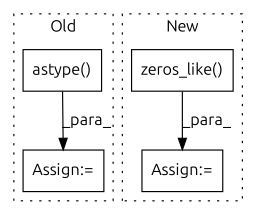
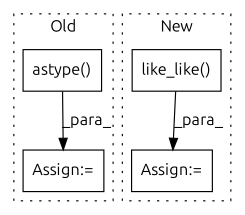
node "zeros_like()": label "zeros_like()" -> "like_like()"
